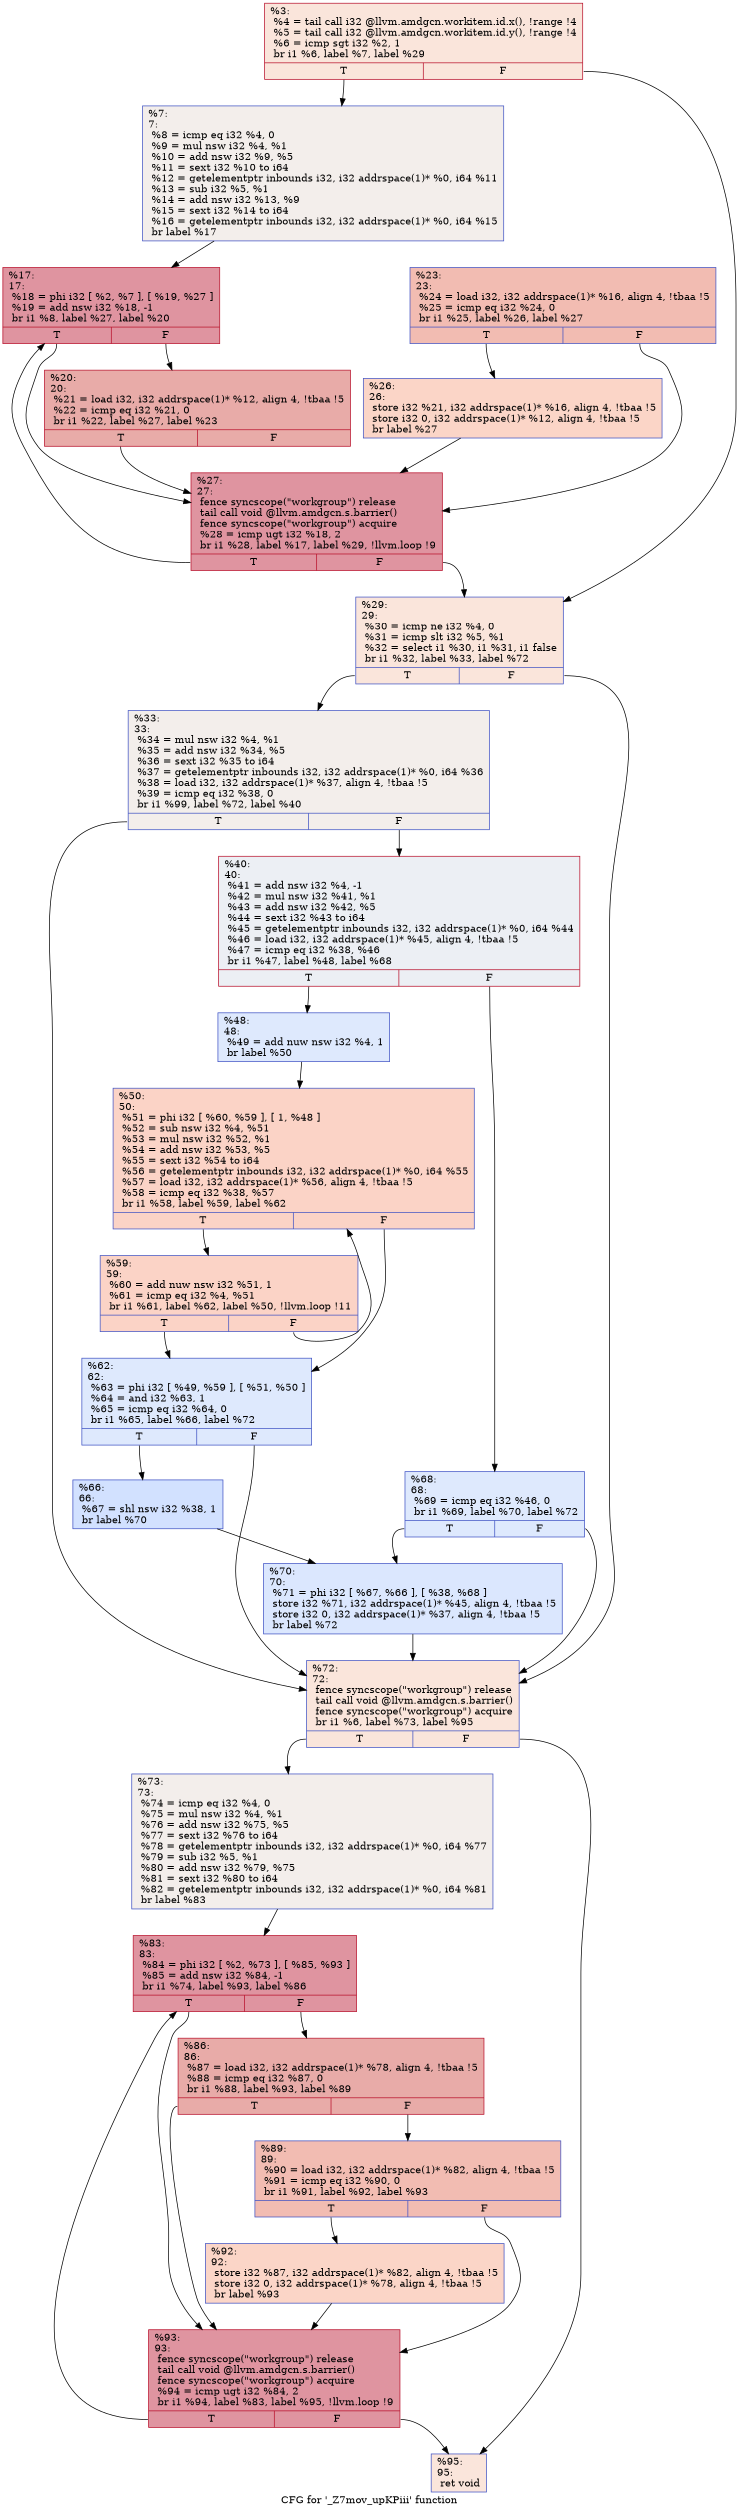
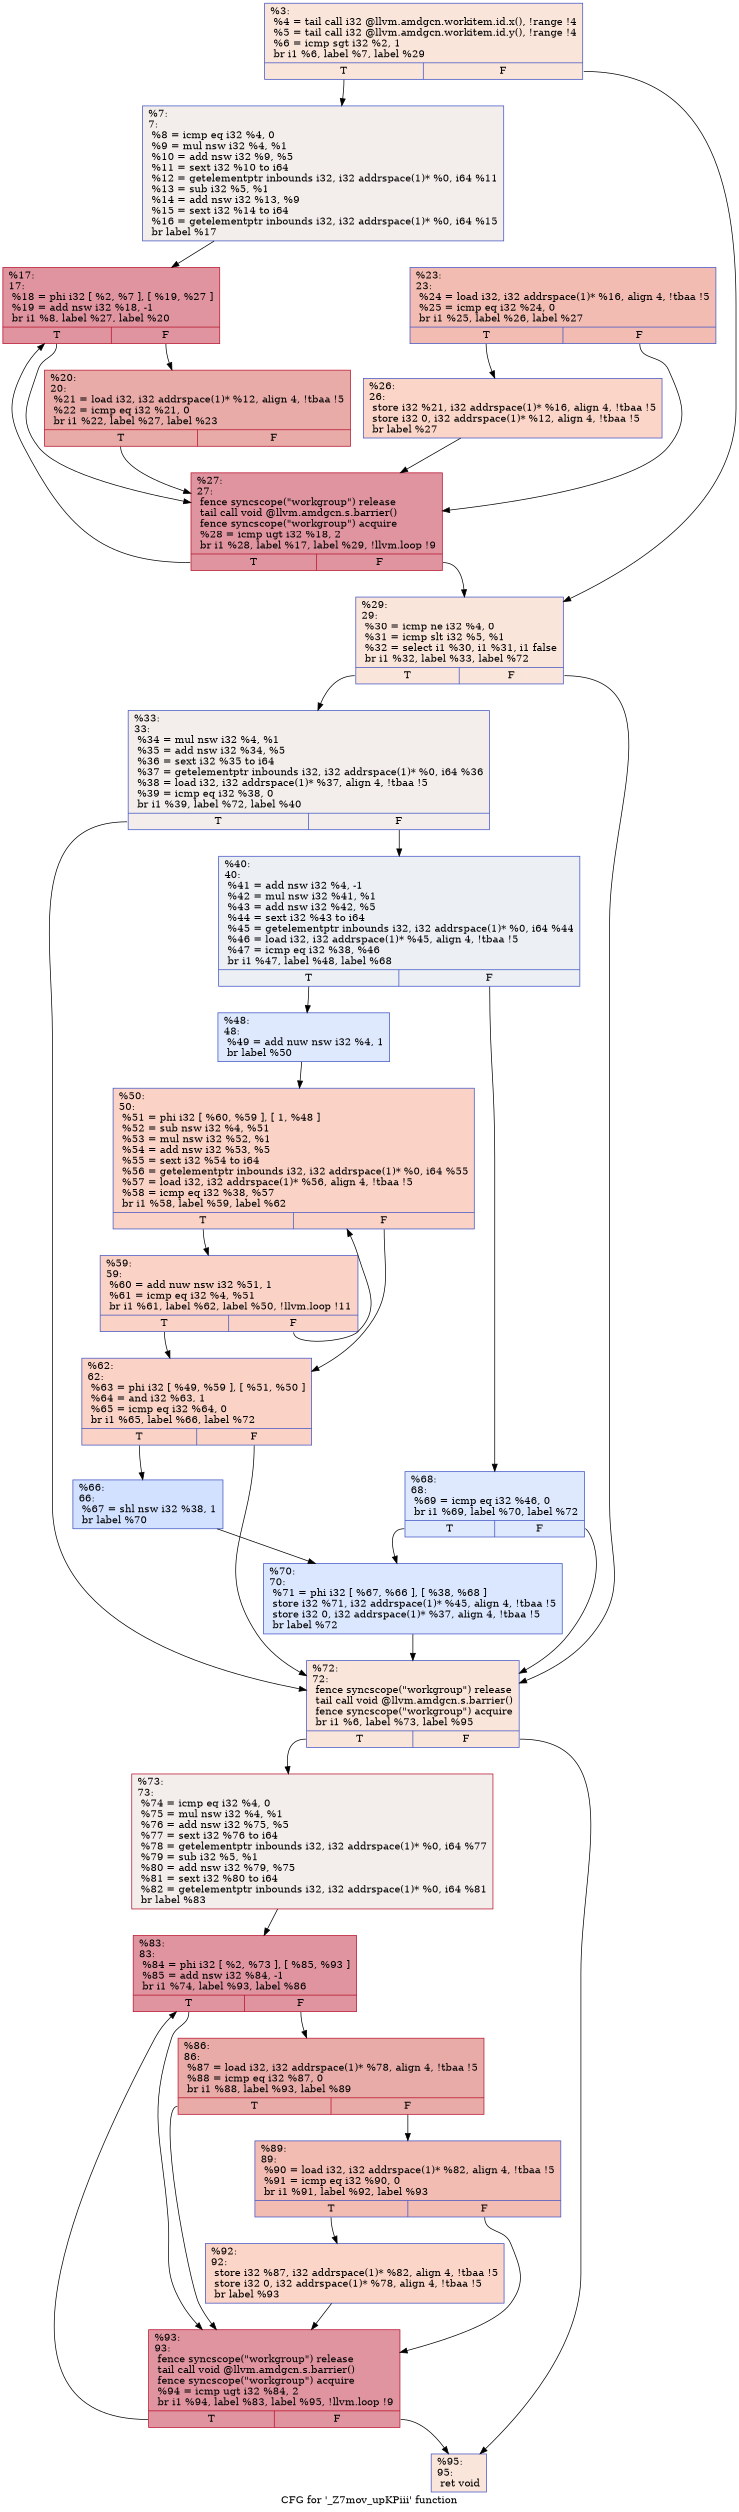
node "%3:": color #b70d28ff -> #3d50c3ff
node "%33:": text "br i1 %99, label %72, label %40" -> "br i1 %39, label %72, label %40"
node "%40:": color #b70d28ff -> #3d50c3ff
node "%62:": fillcolor #b5cdfa70 -> #f59c7d70
node "%73:": color #3d50c3ff -> #b70d28ff
